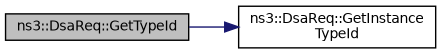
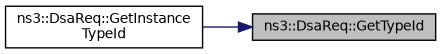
edge "ns3::DsaReq::GetTypeId" -> "ns3::DsaReq::GetInstance TypeId": reversed
